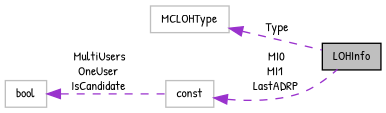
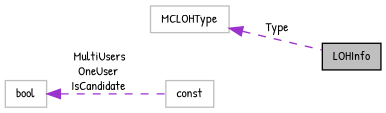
edge "LOHInfo" -> "const": removed, label "MI0 MI1 LastADRP"
